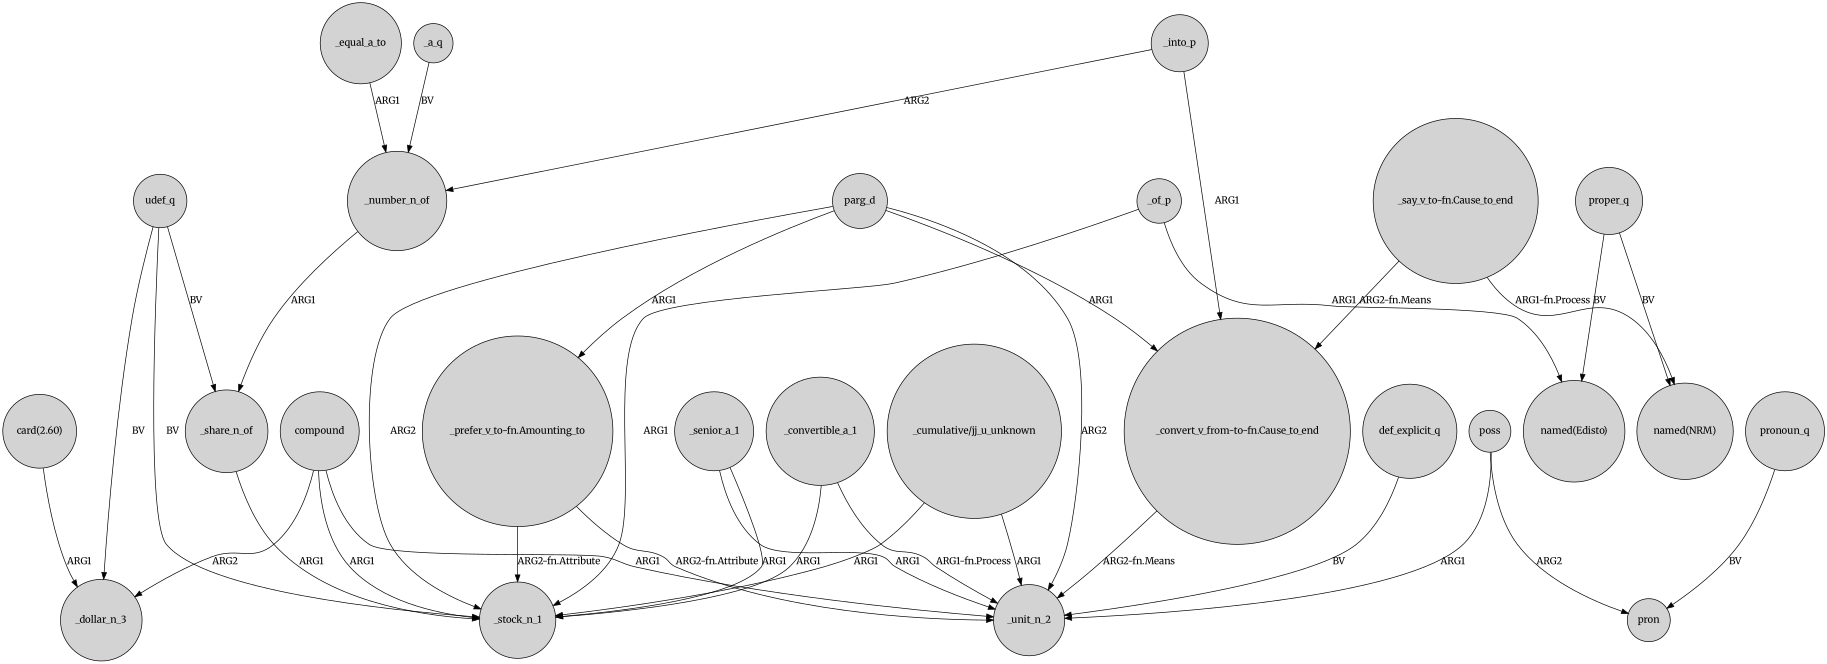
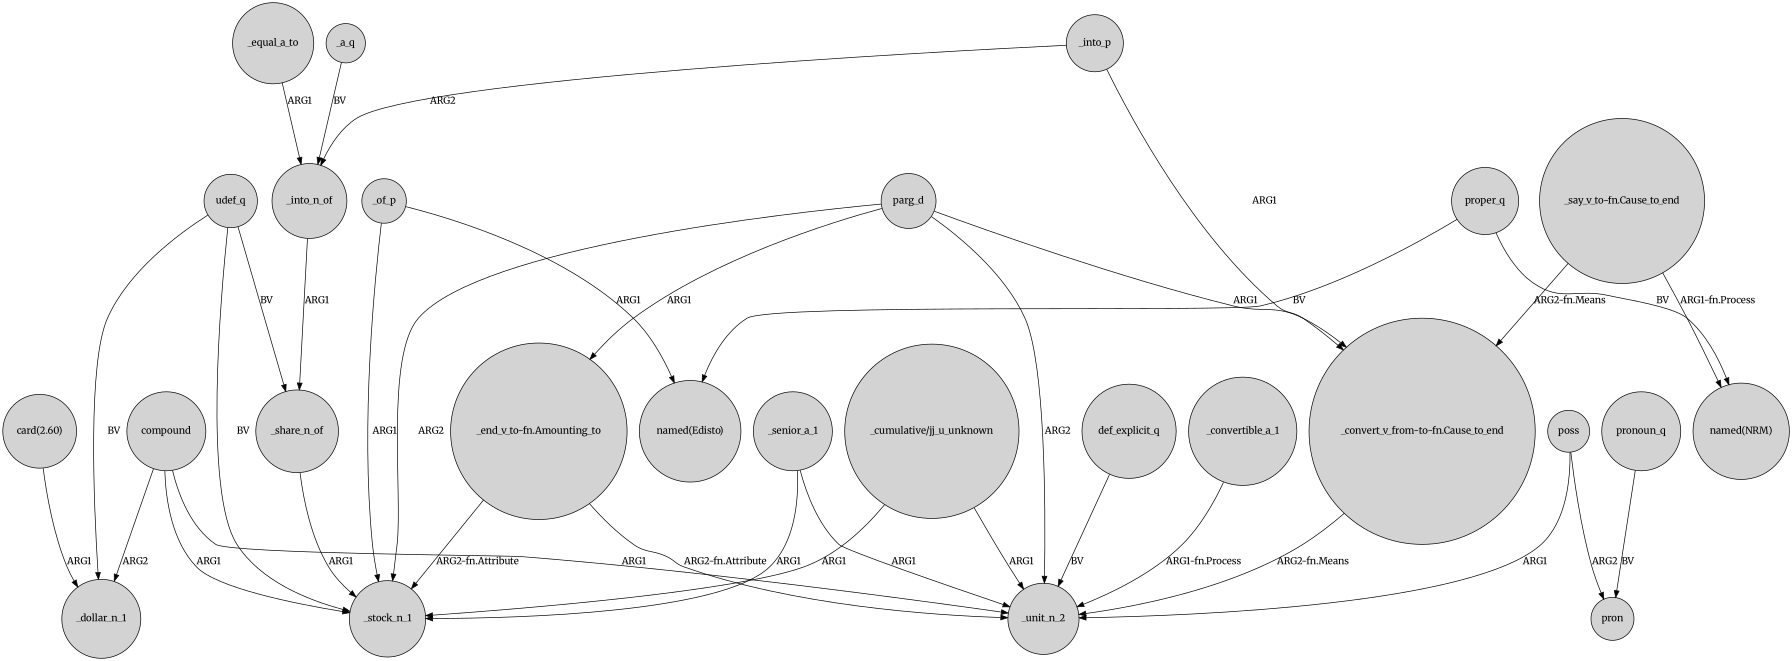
node "_number_n_of": label "_number_n_of" -> "_into_n_of"
node "_prefer_v_to-fn.Amounting_to": label "_prefer_v_to-fn.Amounting_to" -> "_end_v_to-fn.Amounting_to"
edge "_convertible_a_1" -> "_stock_n_1": removed, label "ARG1"
node "_dollar_n_3": label "_dollar_n_3" -> "_dollar_n_1"
